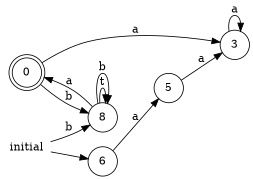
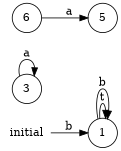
edge "5" -> "3": removed, label "a"
node "0": removed
node "8": label "8" -> "1"
edge "initial" -> "6": removed
